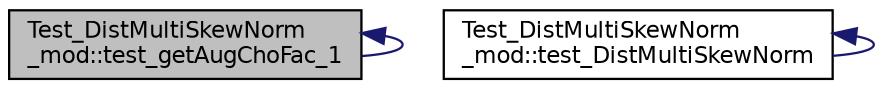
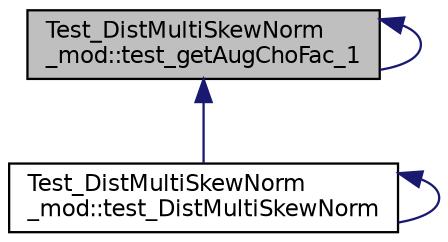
edge "Test_DistMultiSkewNorm _mod::test_DistMultiSkewNorm" -> "Test_DistMultiSkewNorm _mod::test_getAugChoFac_1": added
